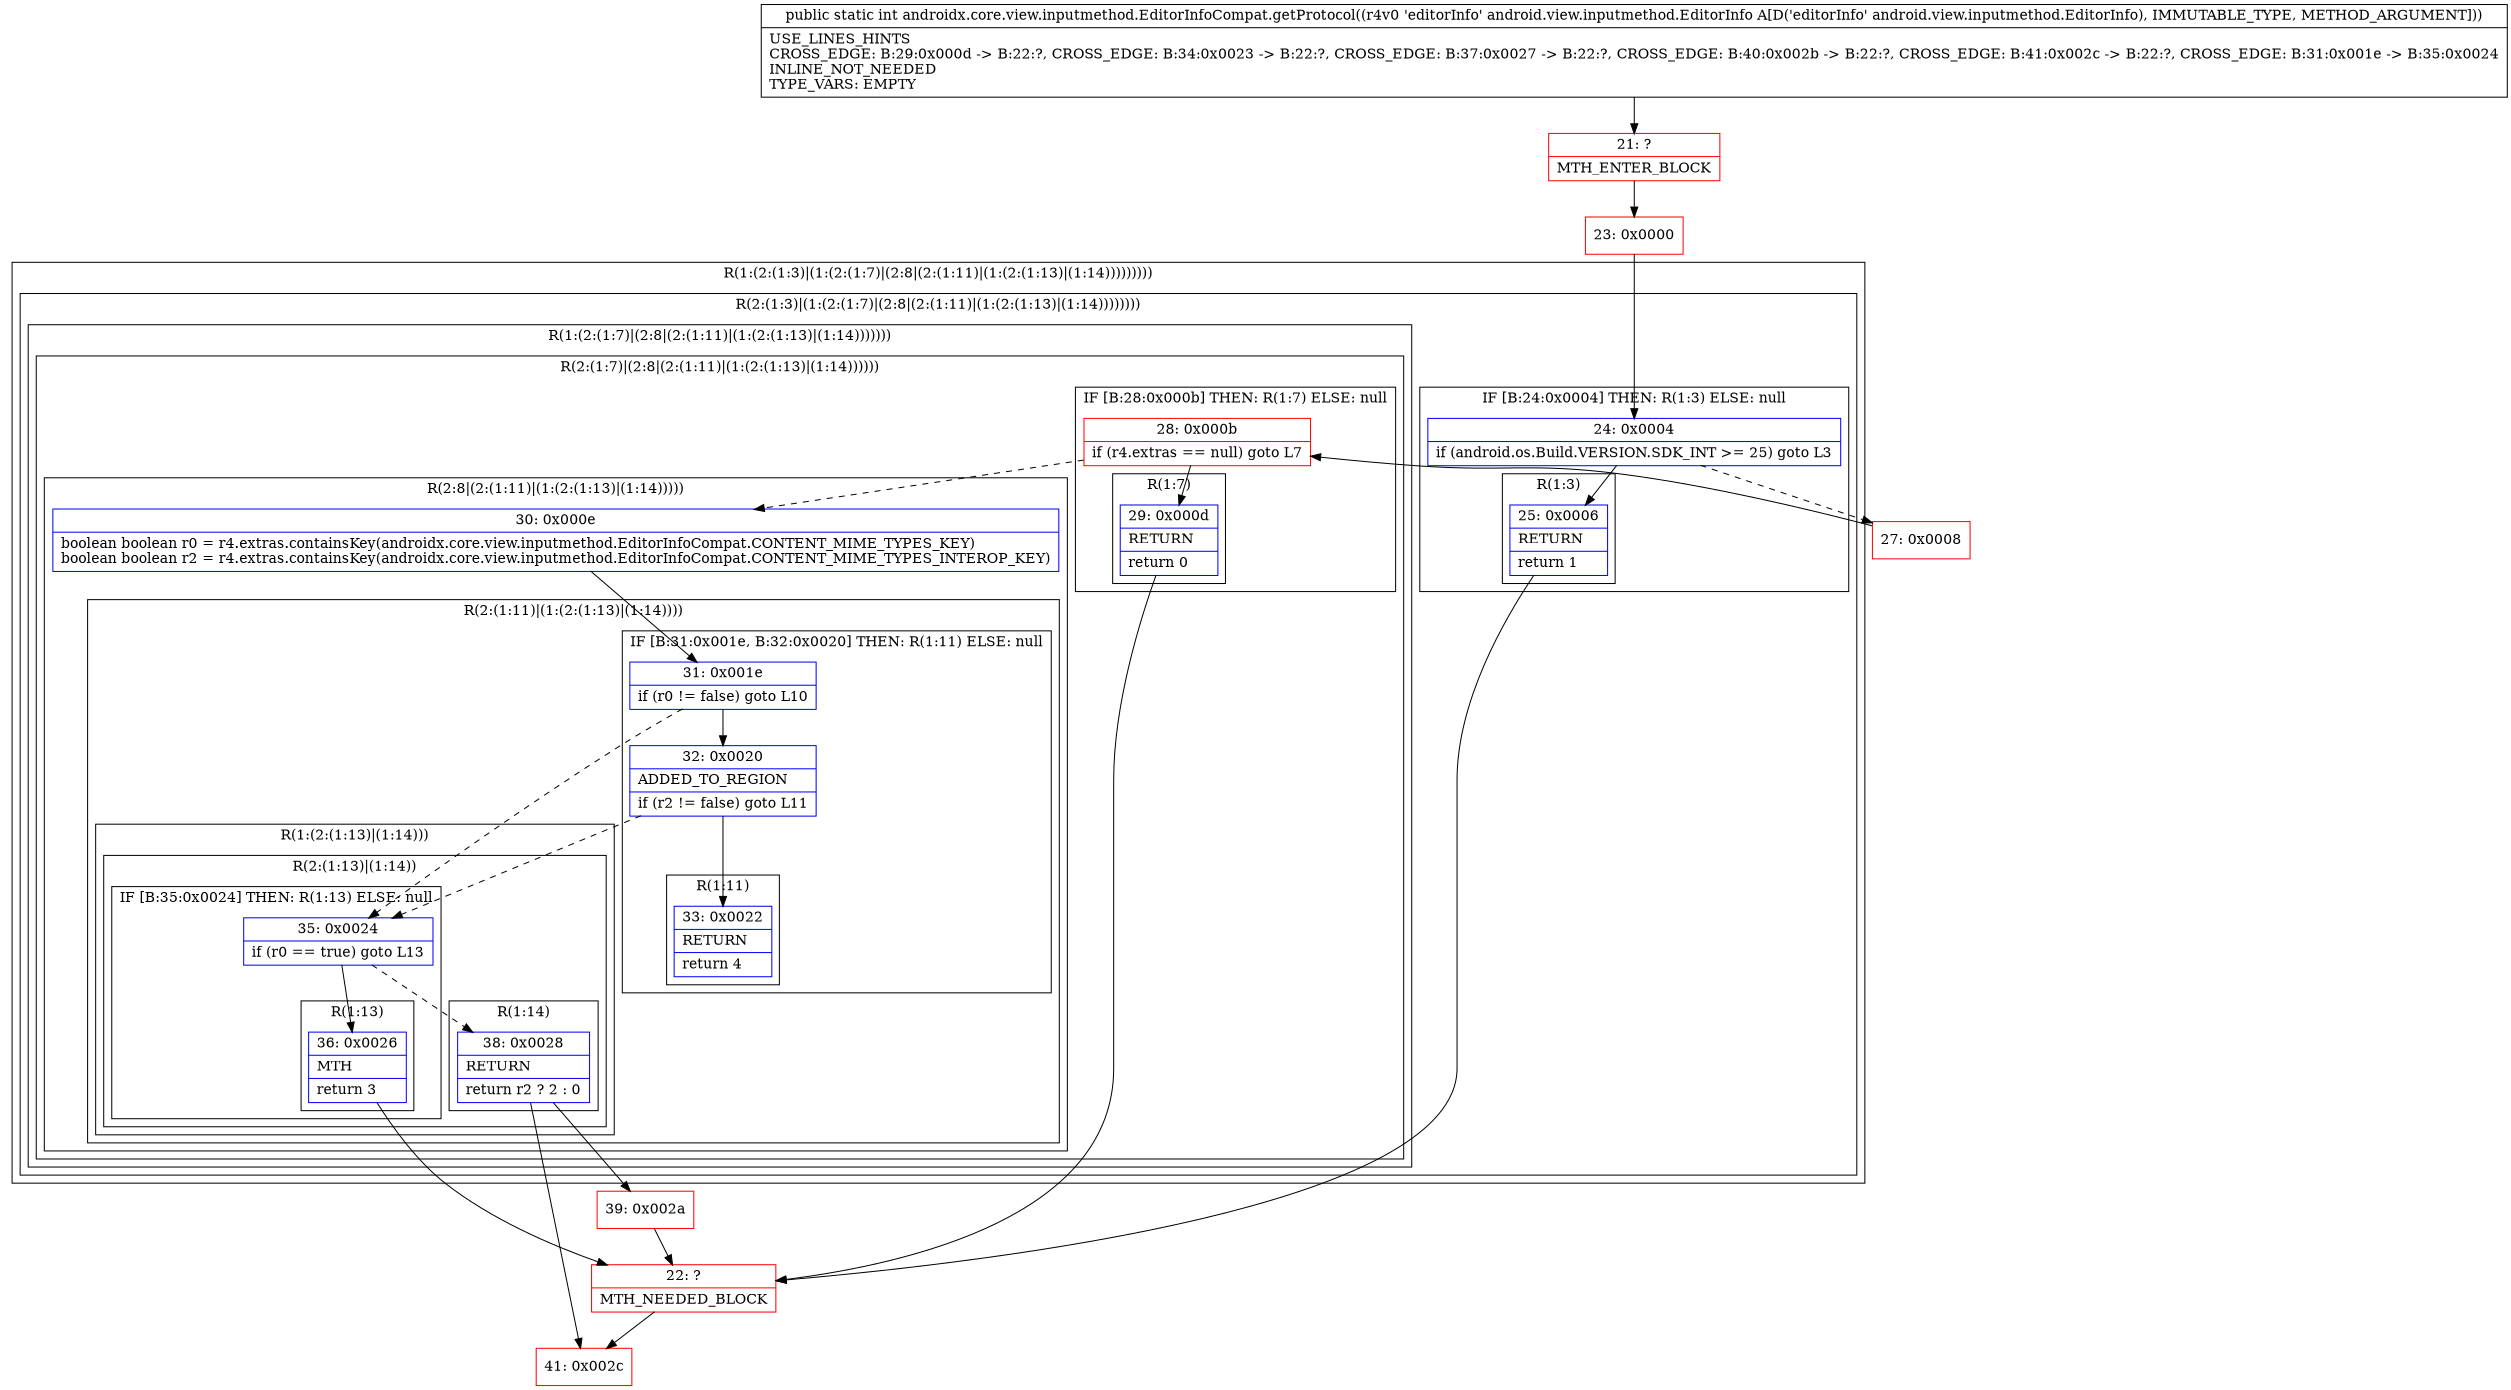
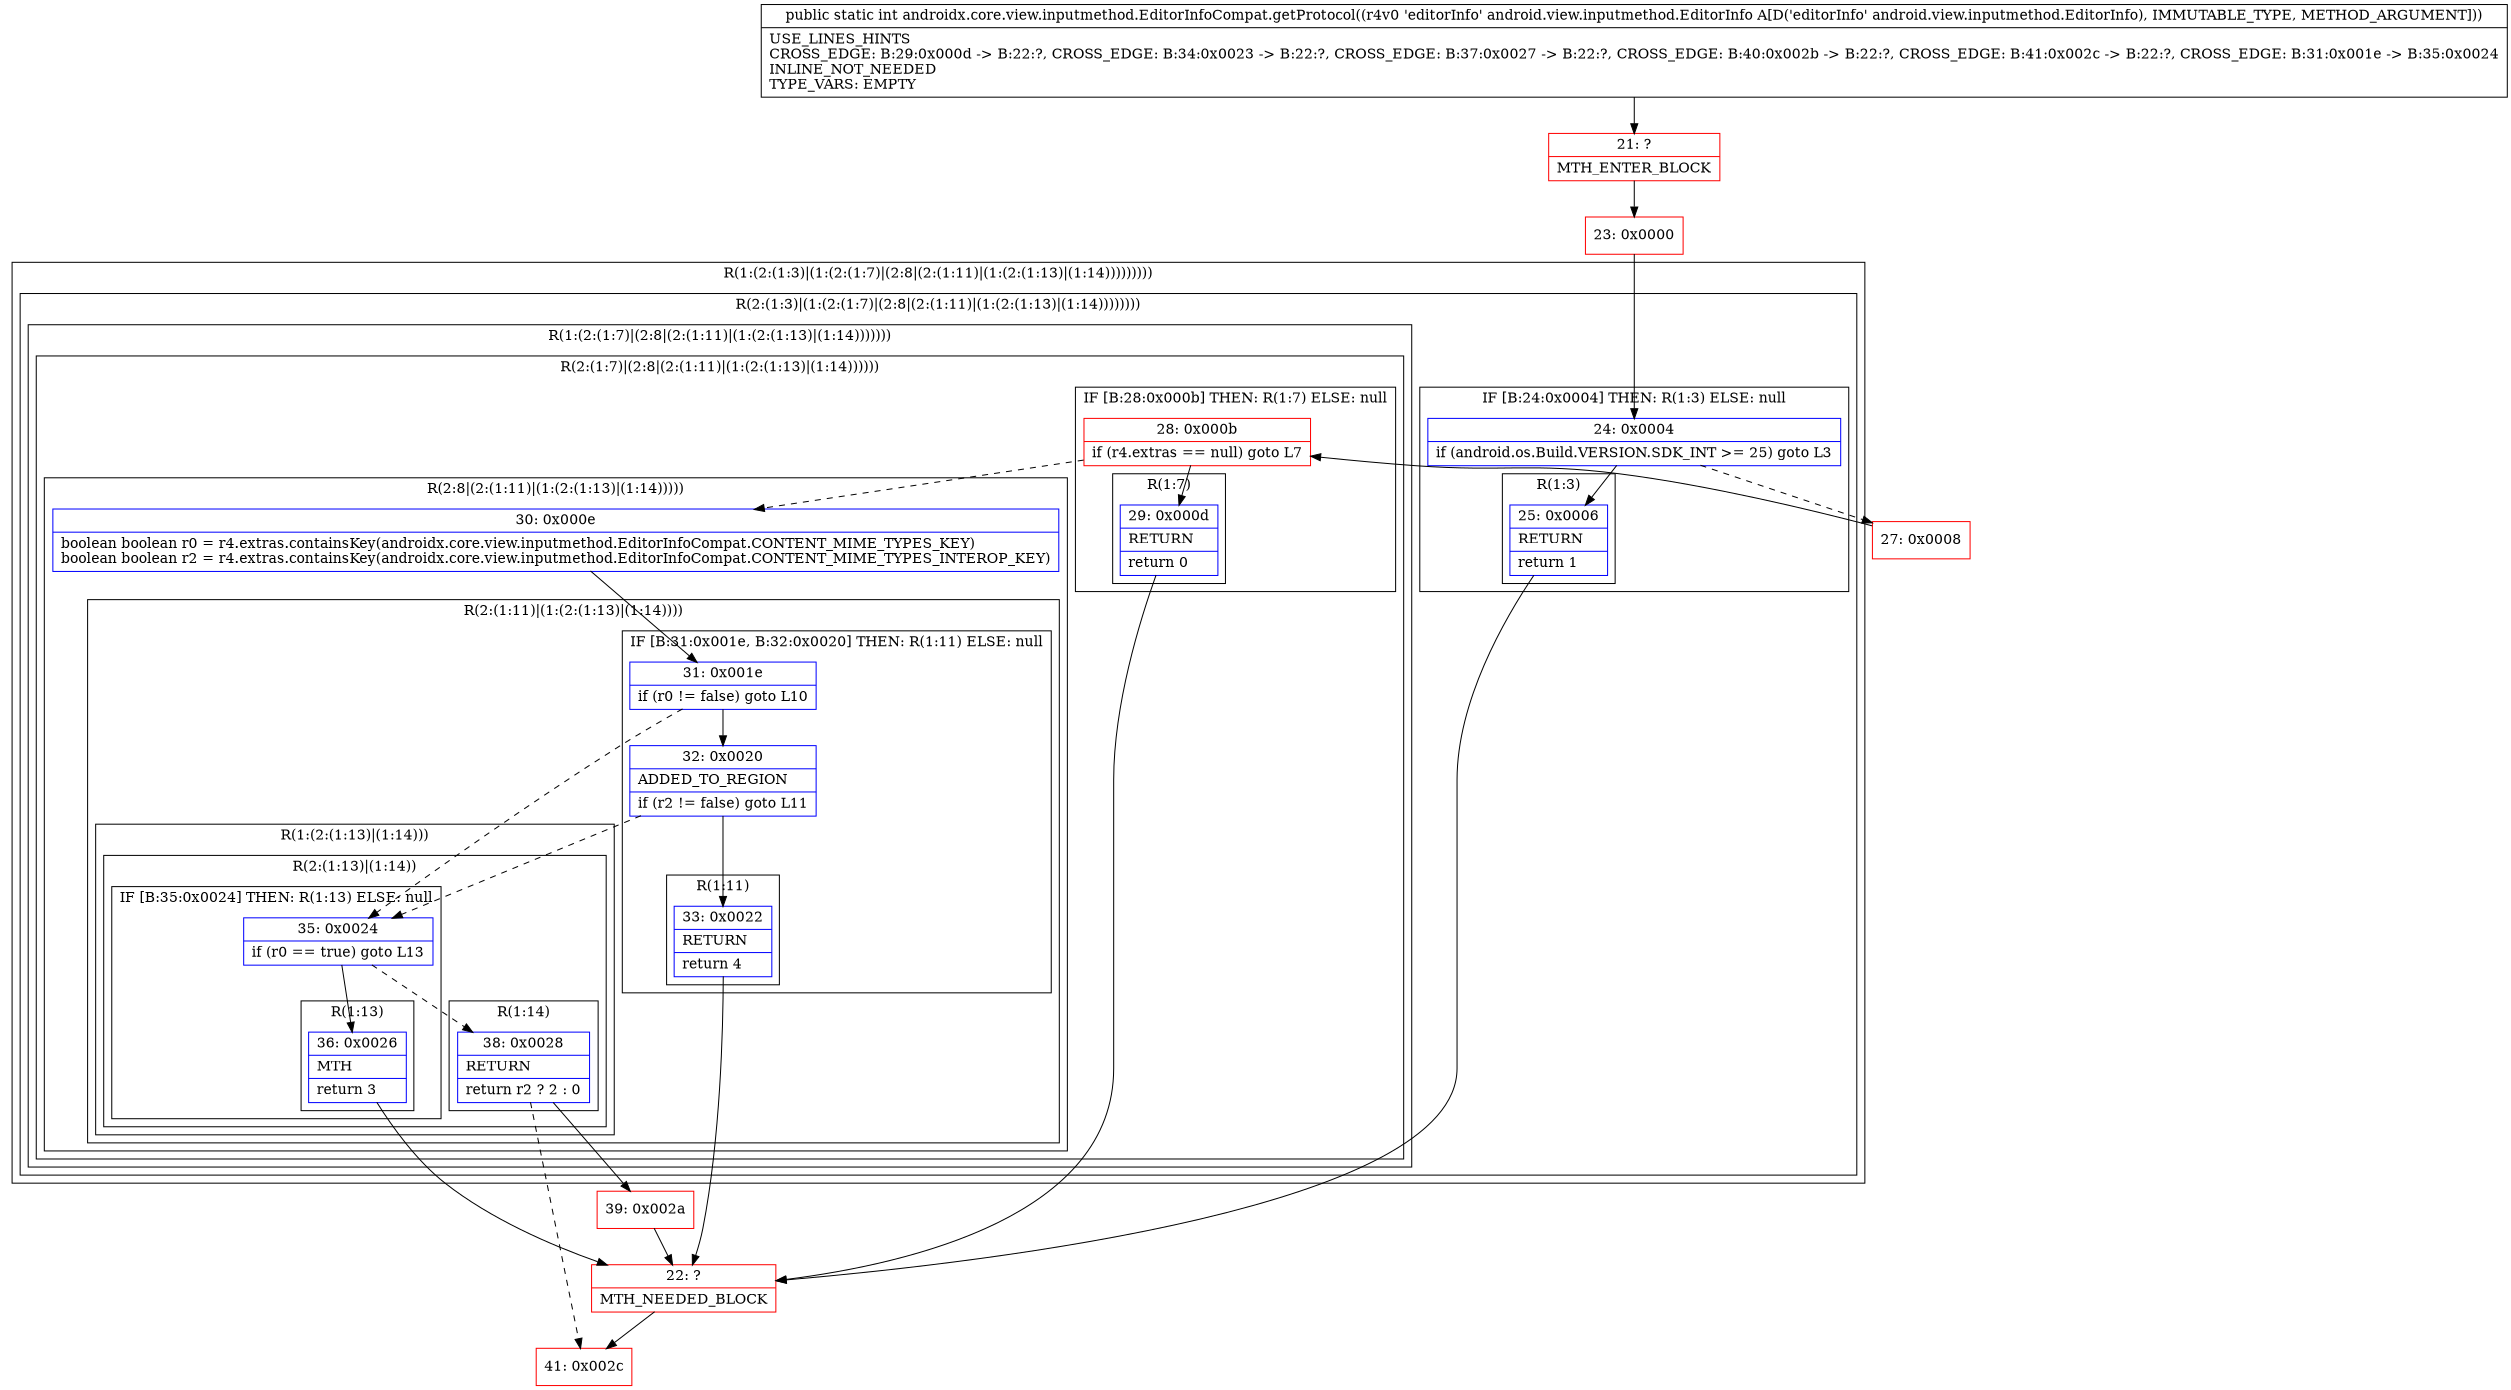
edge "33: 0x0022" -> "22: ?": added
edge "38: 0x0028" -> "41: 0x002c": style solid -> dashed
